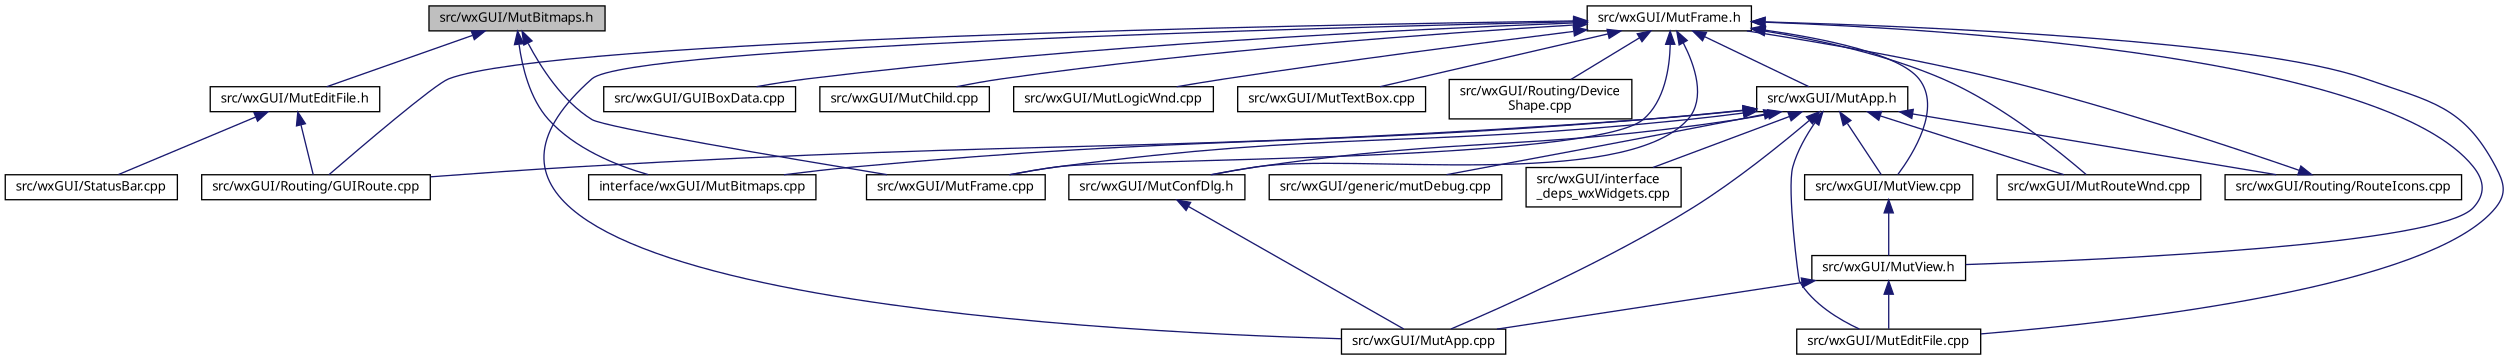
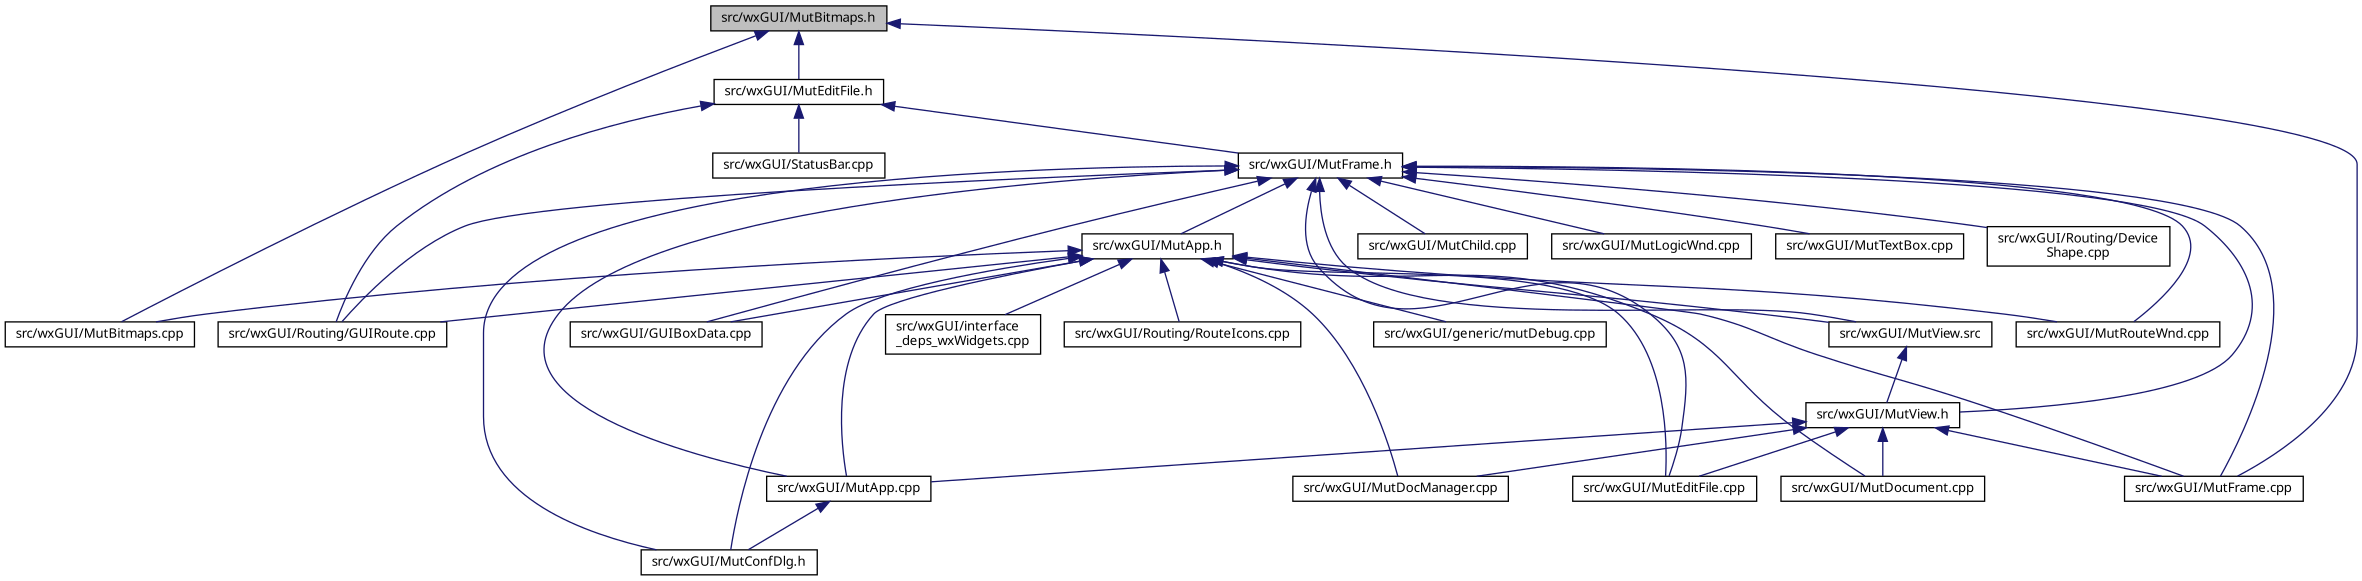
edge "src/wxGUI/MutFrame.h" -> "src/wxGUI/Routing/RouteIcons.cpp": now "src/wxGUI/MutFrame.h" -> "src/wxGUI/MutEditFile.h"
node "interface/wxGUI/MutBitmaps.cpp": label "interface/wxGUI/MutBitmaps.cpp" -> "src/wxGUI/MutBitmaps.cpp"
node "src/wxGUI/MutView.cpp": label "src/wxGUI/MutView.cpp" -> "src/wxGUI/MutView.src"
edge "src/wxGUI/MutApp.cpp" -> "src/wxGUI/MutConfDlg.h": reversed
edge "src/wxGUI/GUIBoxData.cpp" -> "src/wxGUI/MutApp.h": added
edge "src/wxGUI/MutFrame.cpp" -> "src/wxGUI/MutView.h": added
node "src/wxGUI/MutDocManager.cpp": added
node "src/wxGUI/MutDocument.cpp": added
